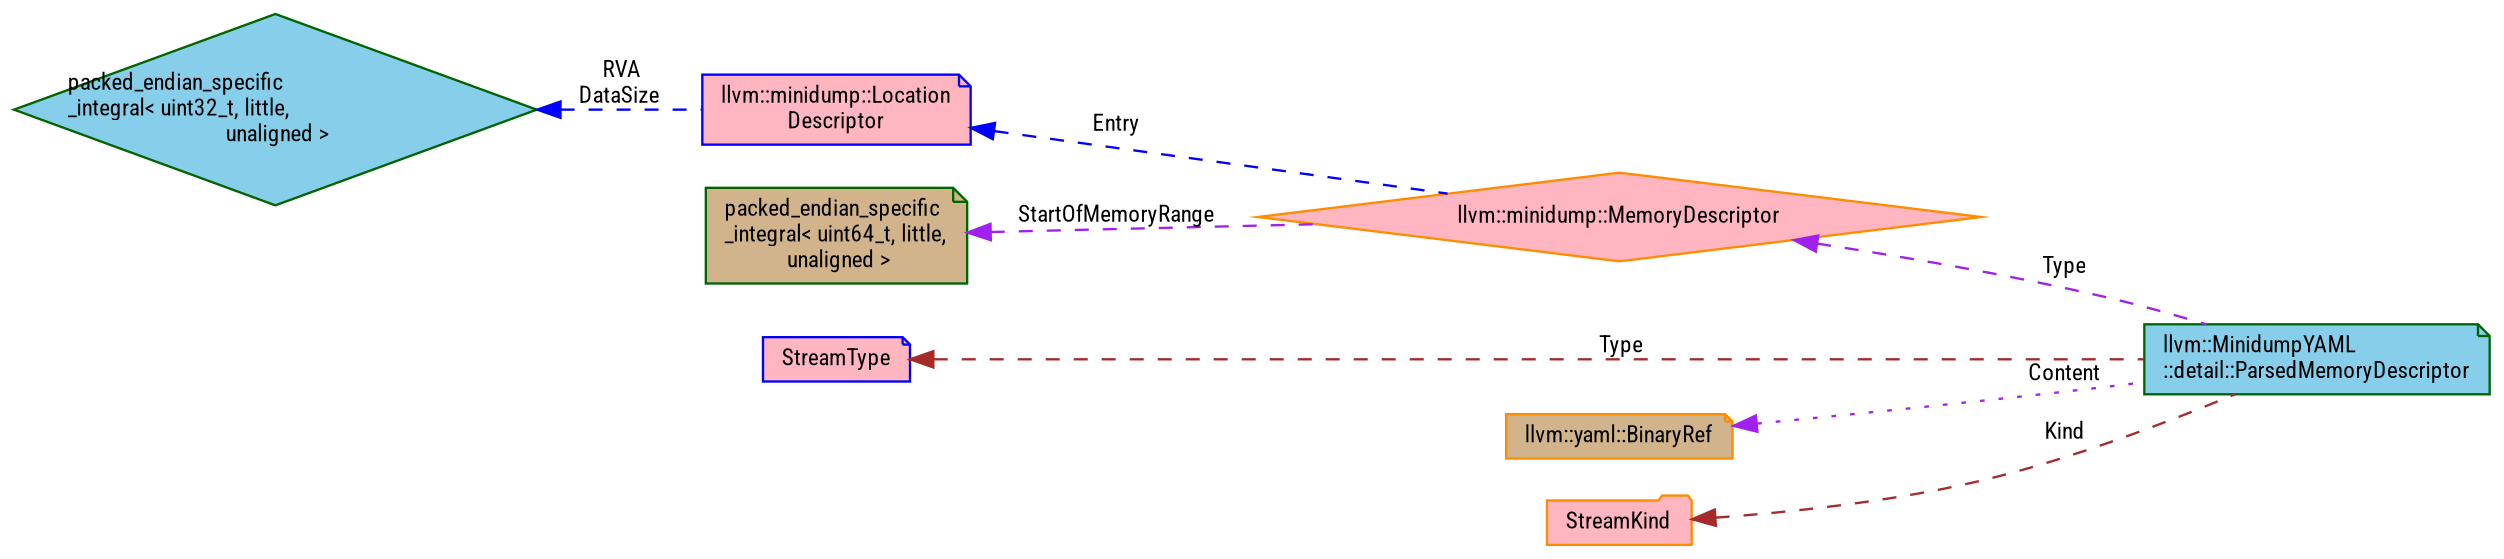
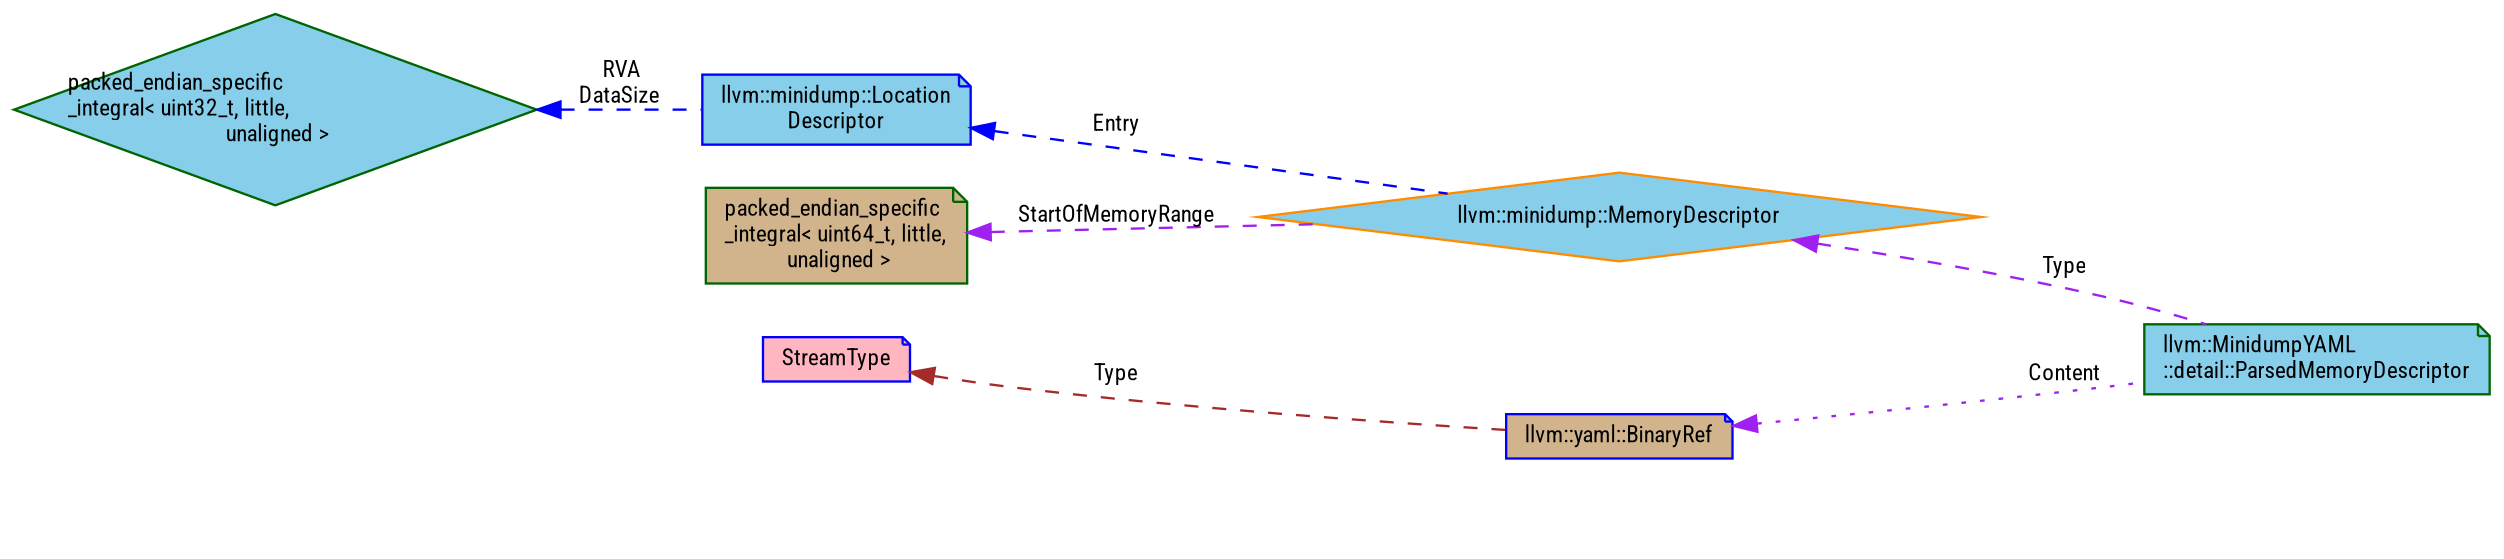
node "llvm::minidump::Location Descriptor": fillcolor lightpink -> skyblue
node "llvm::minidump::MemoryDescriptor": fillcolor lightpink -> skyblue
edge "llvm::MinidumpYAML ::detail::ParsedMemoryDescriptor" -> "StreamType": now "llvm::yaml::BinaryRef" -> "StreamType"
node "llvm::yaml::BinaryRef": color darkorange -> blue
node "StreamKind": removed
